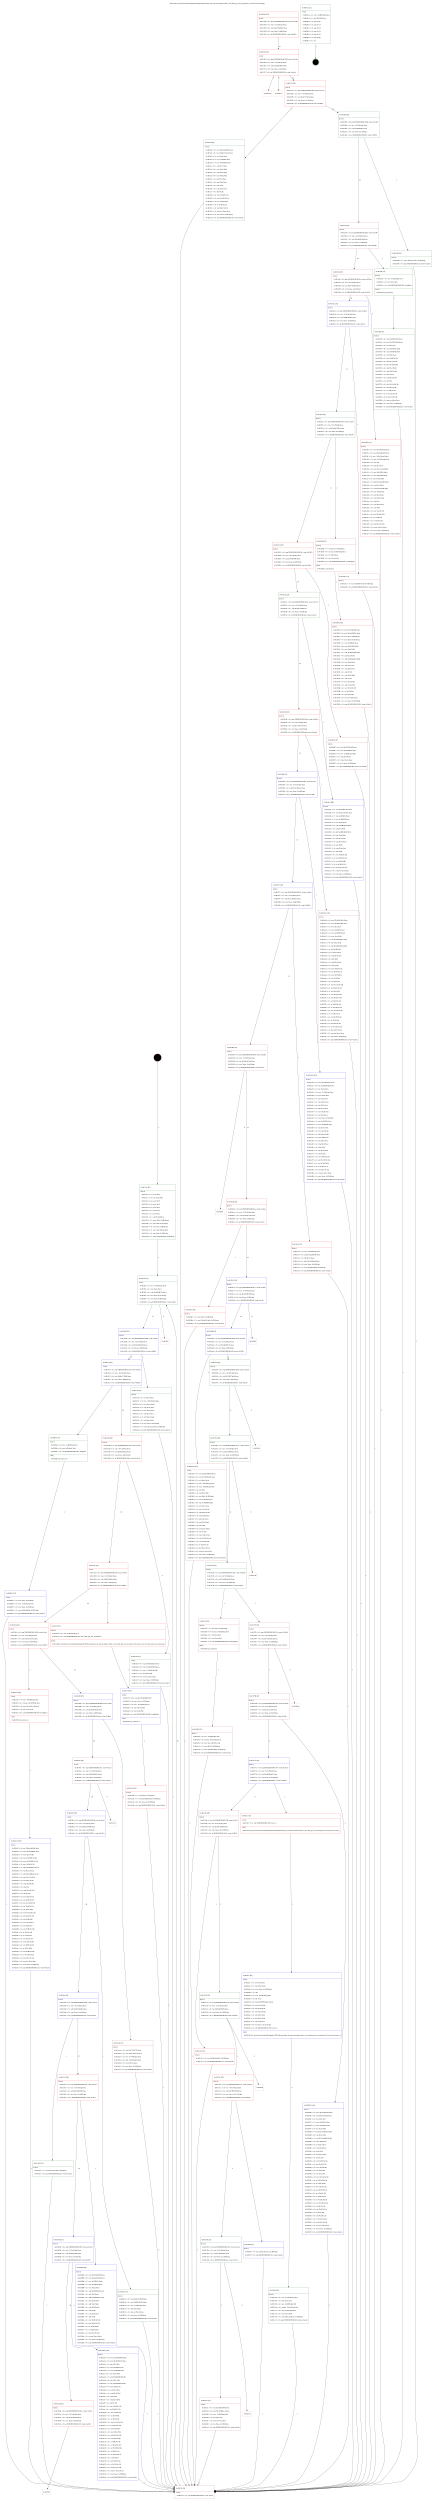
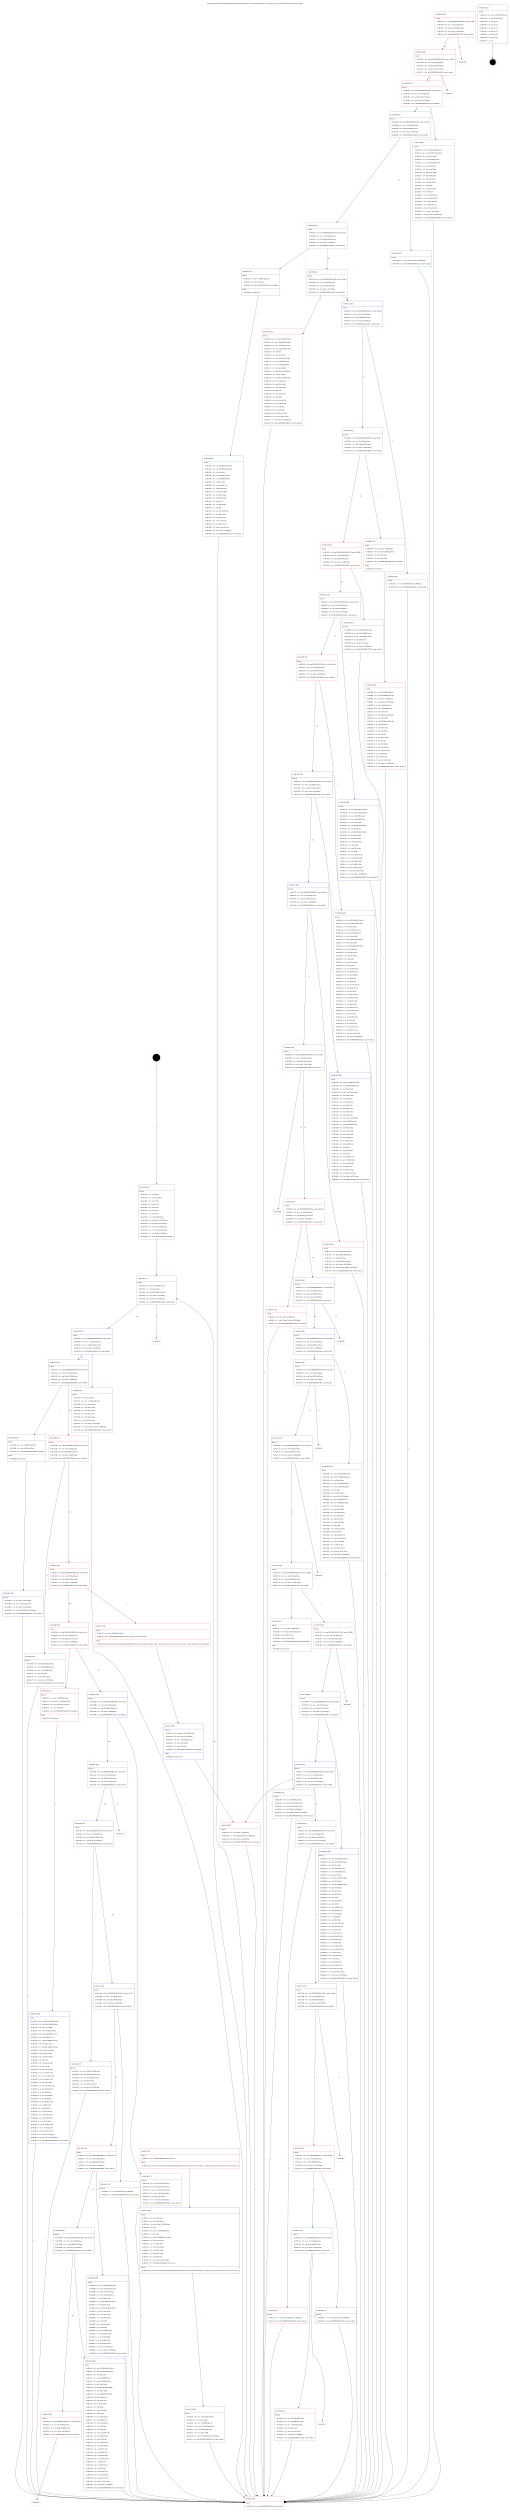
edge "0x401564 [25]" -> "0x402156": now "0x40154b [25]" -> "0x402156"
edge "0x401771 [25]" -> "0x401bc7 [5]": now "0x401771 [25]" -> "0x401c94 [25]"
